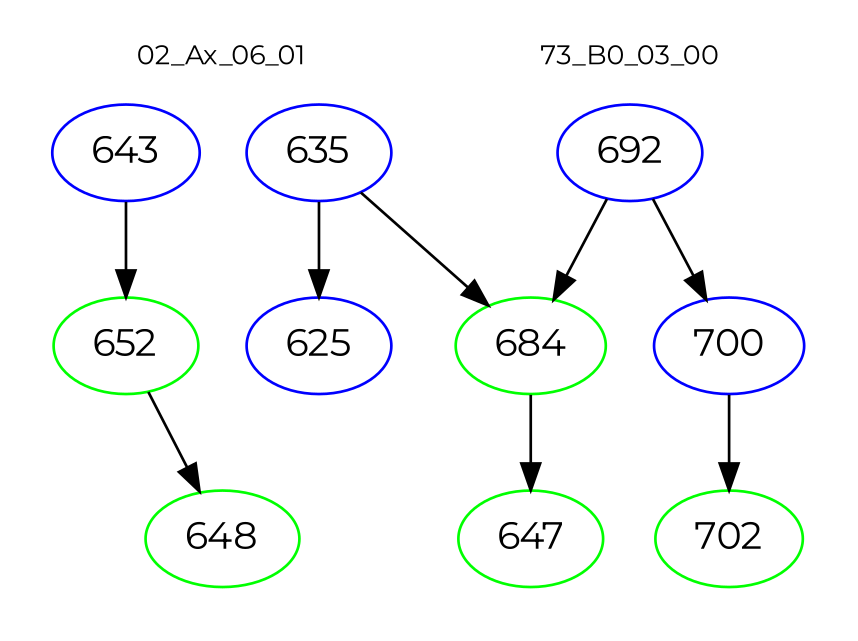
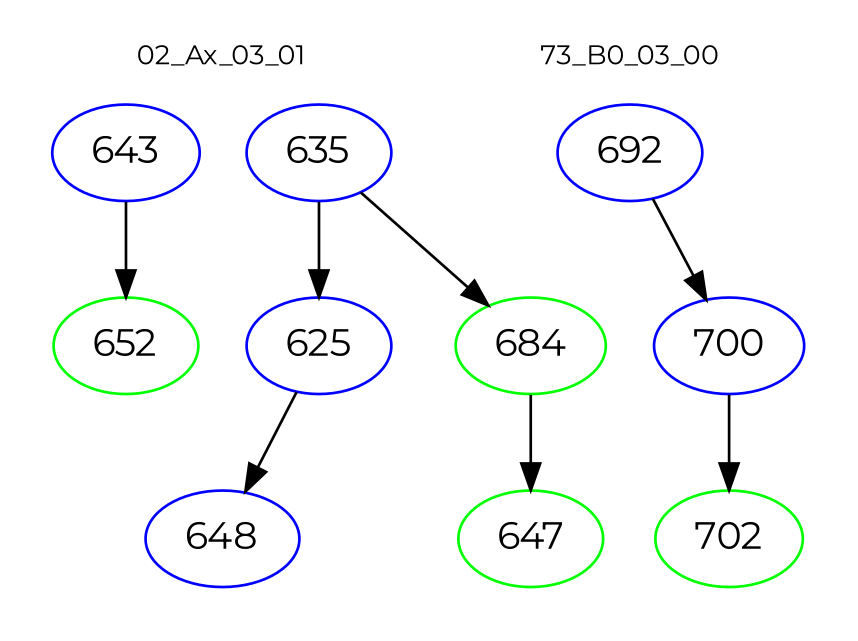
cluster "02_Ax_06_01": label "02_Ax_06_01" -> "02_Ax_03_01"
edge "692" -> "684": removed
edge "652" -> "648": now "625" -> "648"
node "648": color green -> blue
